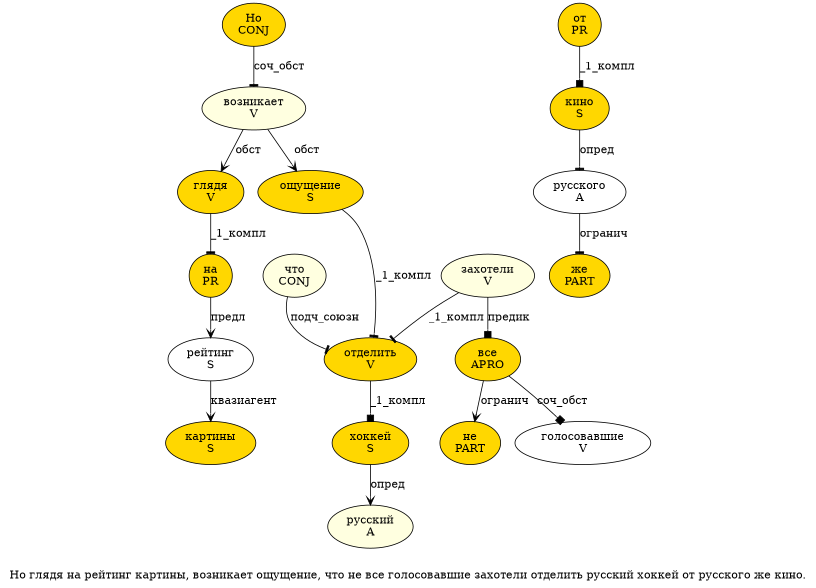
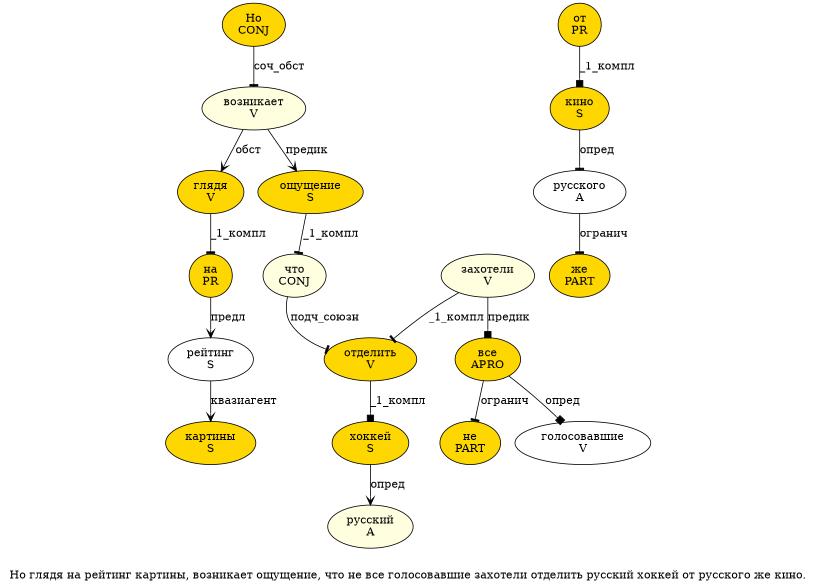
edge "возникает V" -> "ощущение S": label "обст" -> "предик"
edge "ощущение S" -> "отделить V": now "ощущение S" -> "что CONJ"
edge "все APRO" -> "не PART": arrowhead vee -> tee
edge "все APRO" -> "голосовавшие V": label "соч_обст" -> "опред"
